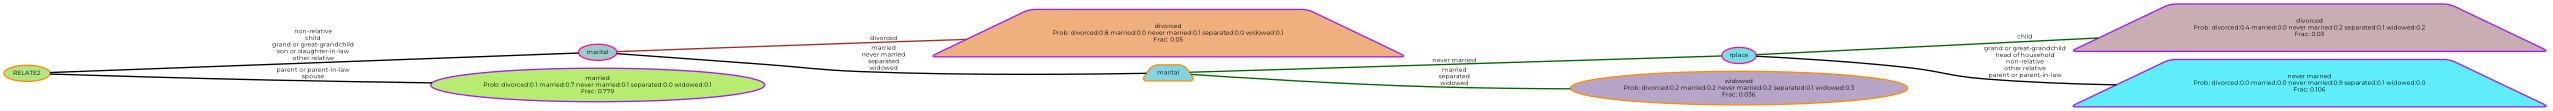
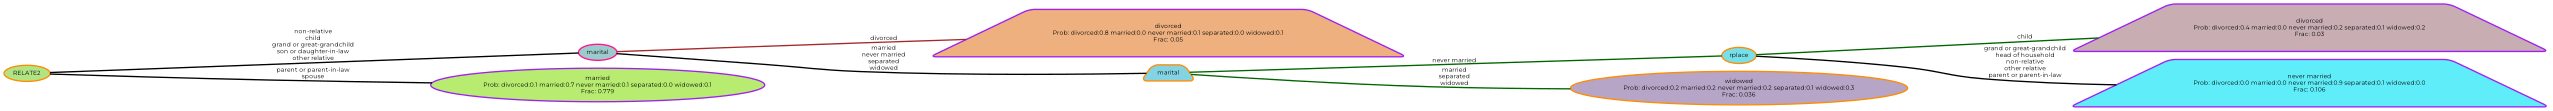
node "rplace": color deeppink -> darkorange
